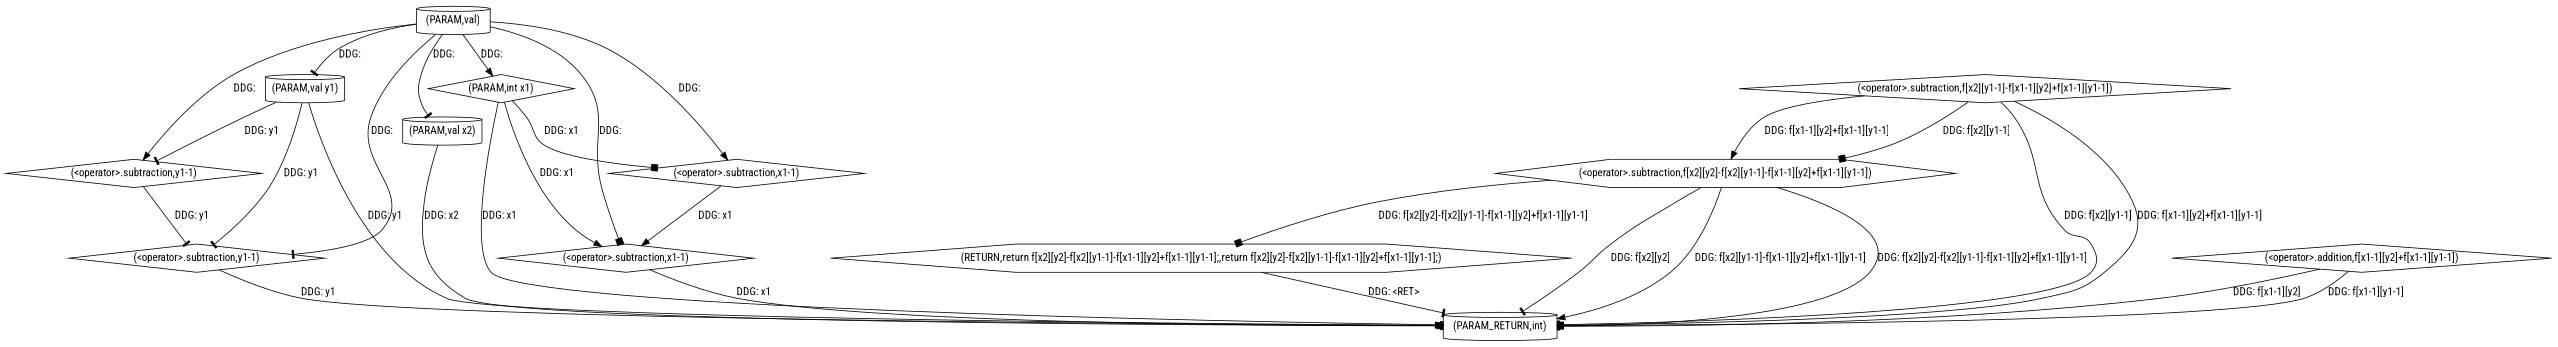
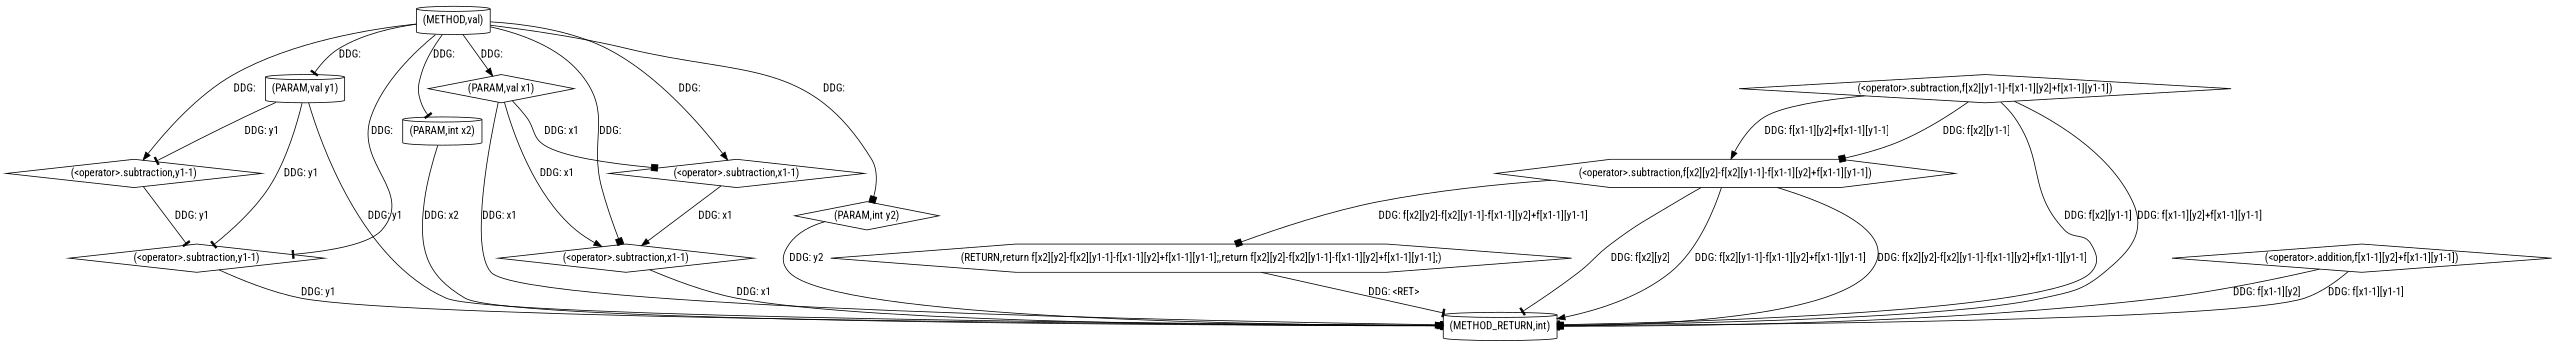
node "(PARAM,val)": label "(PARAM,val)" -> "(METHOD,val)"
node "(PARAM,int x1)": label "(PARAM,int x1)" -> "(PARAM,val x1)"
node "(PARAM,val x2)": label "(PARAM,val x2)" -> "(PARAM,int x2)"
node "(PARAM,int y2)": added
node "(PARAM_RETURN,int)": label "(PARAM_RETURN,int)" -> "(METHOD_RETURN,int)"
